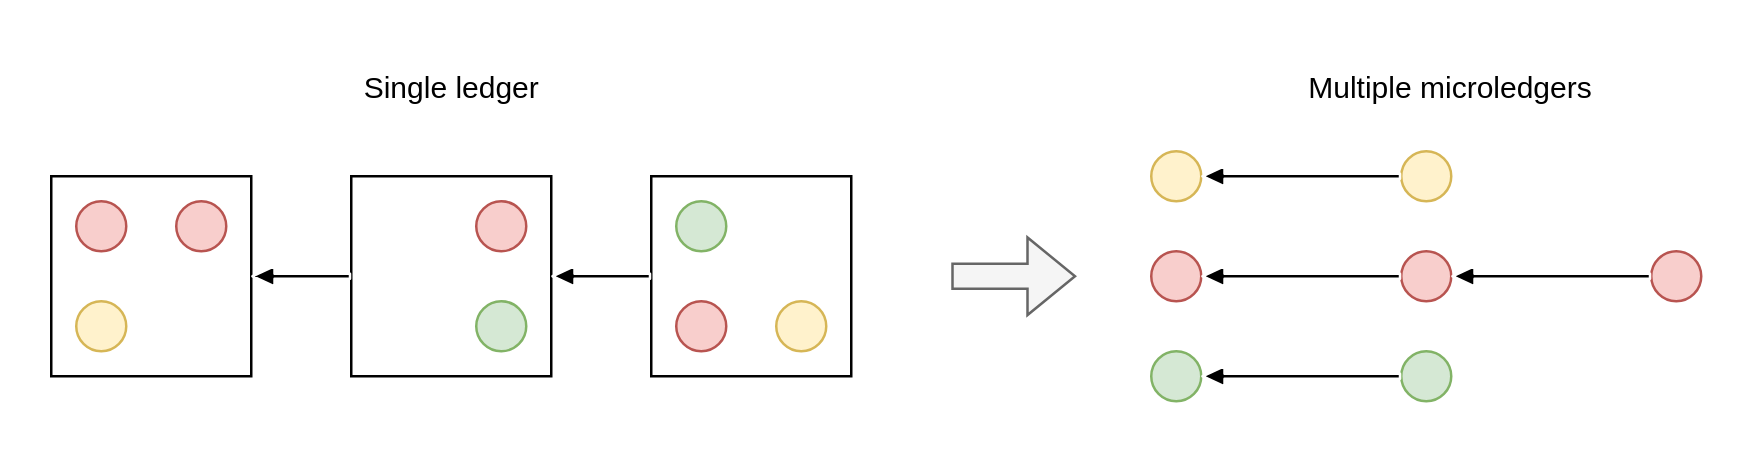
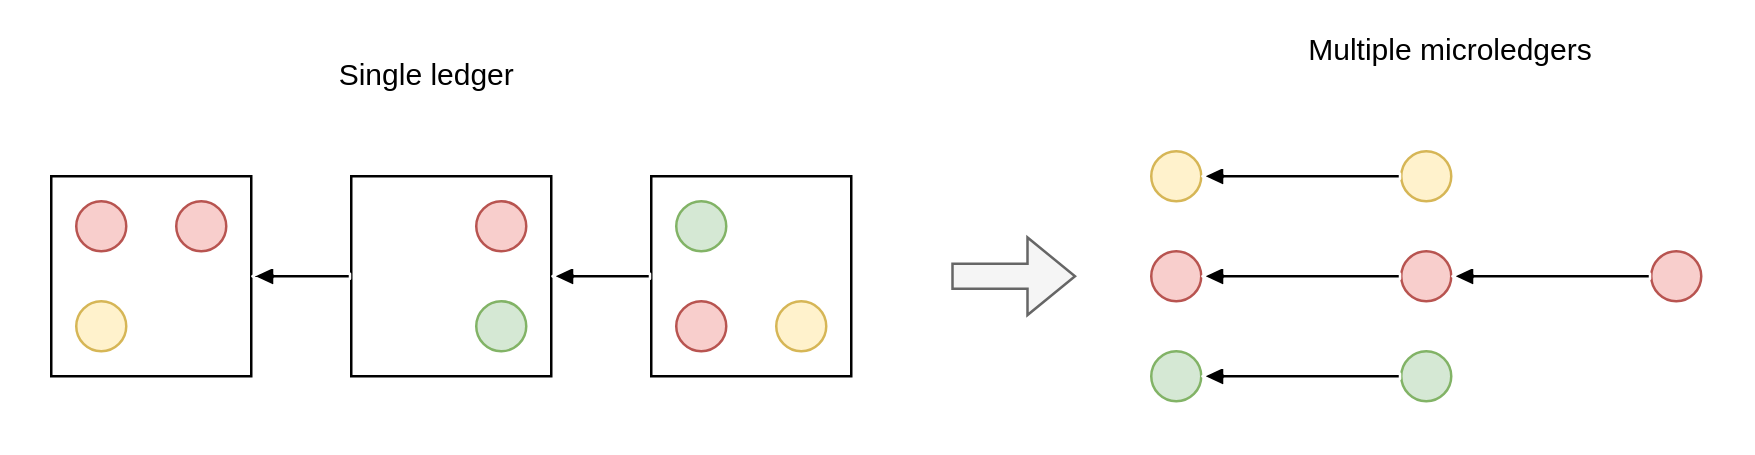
node "Single ledger": moved (451, 89) -> (426, 76)
node "Multiple microledgers": moved (1451, 89) -> (1451, 51)
